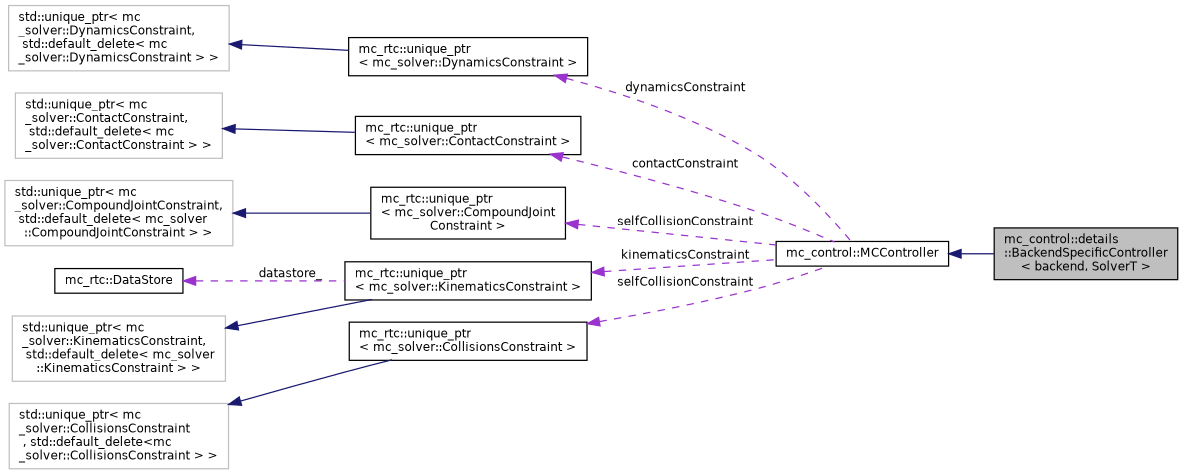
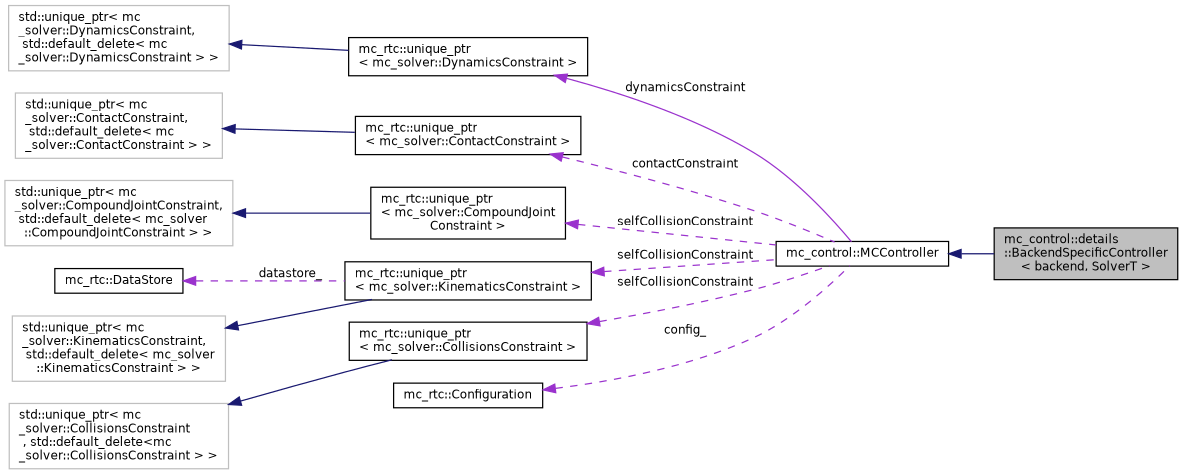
edge "mc_control::MCController" -> "mc_rtc::unique_ptr < mc_solver::DynamicsConstraint >": style dashed -> solid
edge "mc_control::MCController" -> "mc_rtc::unique_ptr < mc_solver::KinematicsConstraint >": label " kinematicsConstraint" -> " selfCollisionConstraint"
node "mc_rtc::Configuration": added
